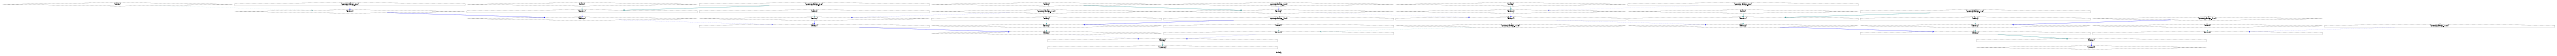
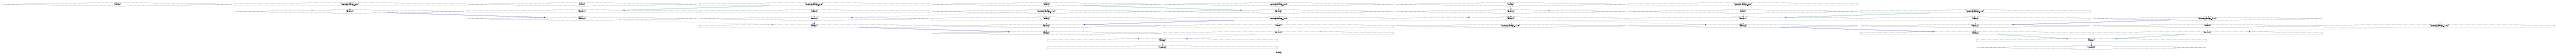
edge "{fmul_19}" -> "{fadd_27}": added
